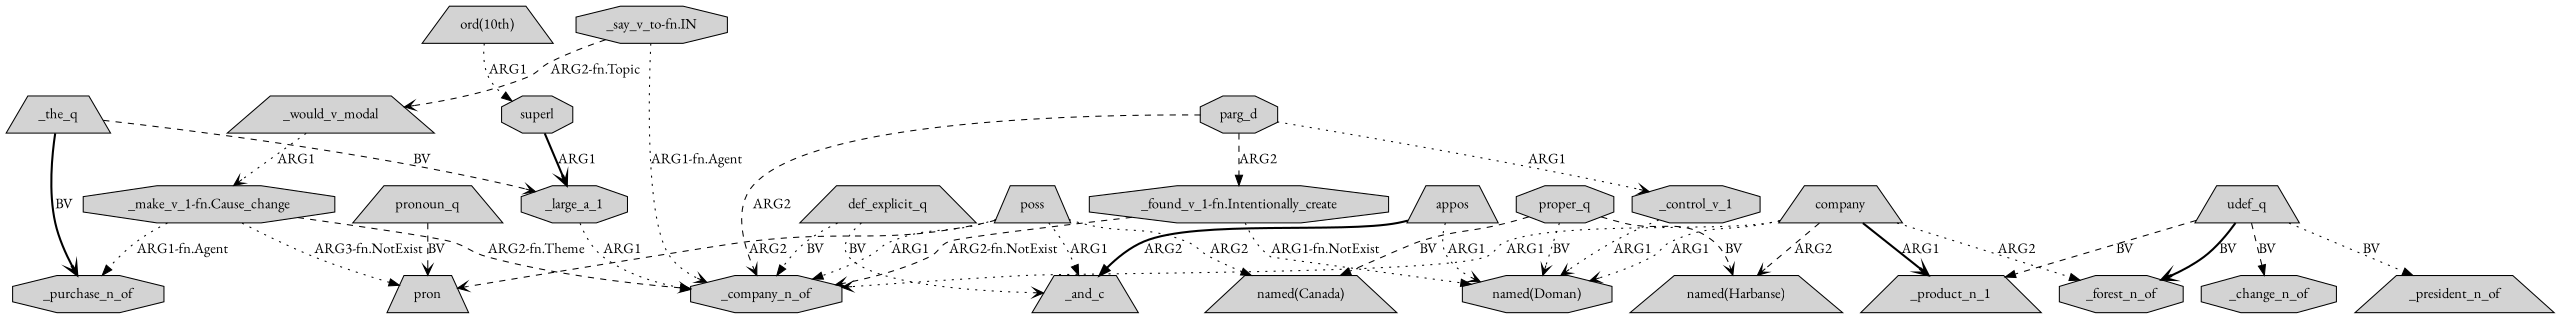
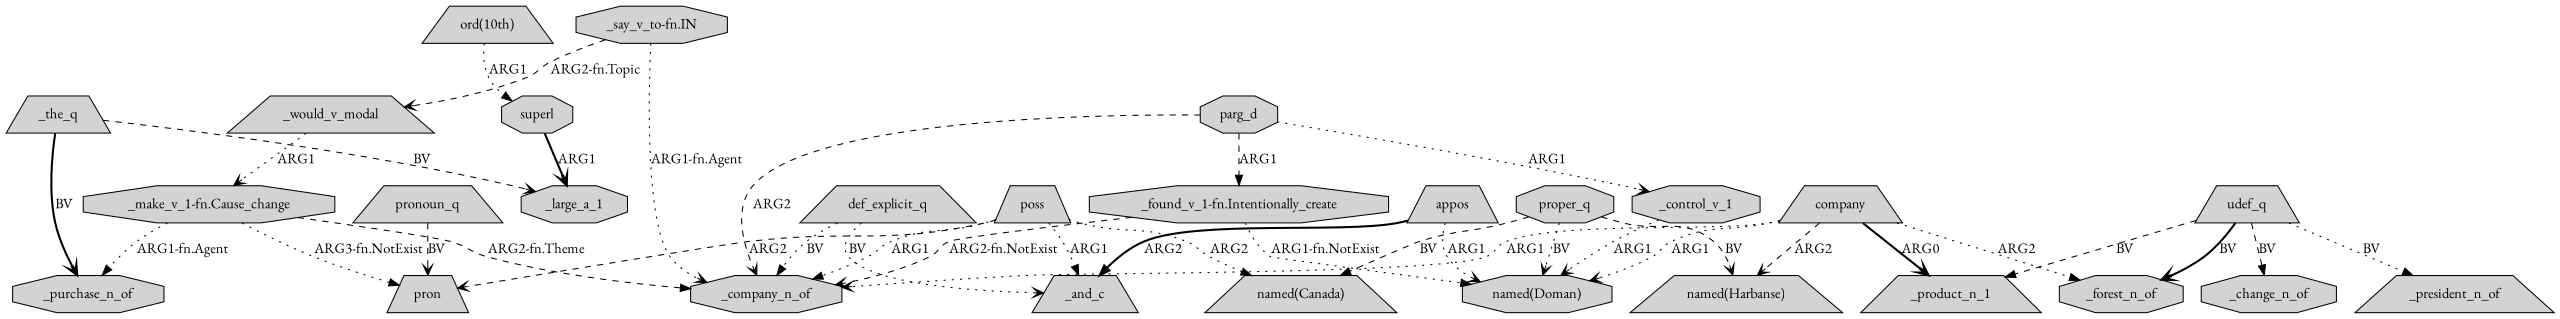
edge "parg_d" -> "_found_v_1-fn.Intentionally_create": label "ARG2" -> "ARG1"
edge "company" -> "_product_n_1": label "ARG1" -> "ARG0"
edge "_large_a_1" -> "_company_n_of": removed, label "ARG1"
